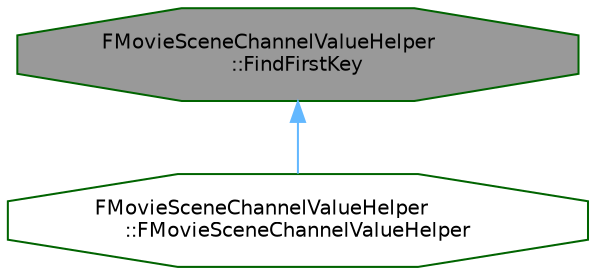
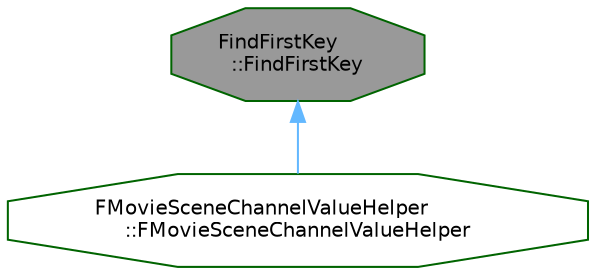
node "FMovieSceneChannelValueHelper ::FindFirstKey": label "FMovieSceneChannelValueHelper ::FindFirstKey" -> "FindFirstKey ::FindFirstKey"
